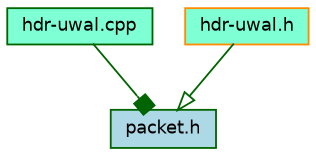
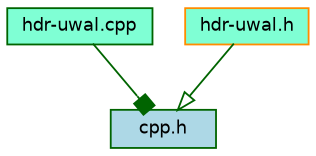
node "packet.h": label "packet.h" -> "cpp.h"
